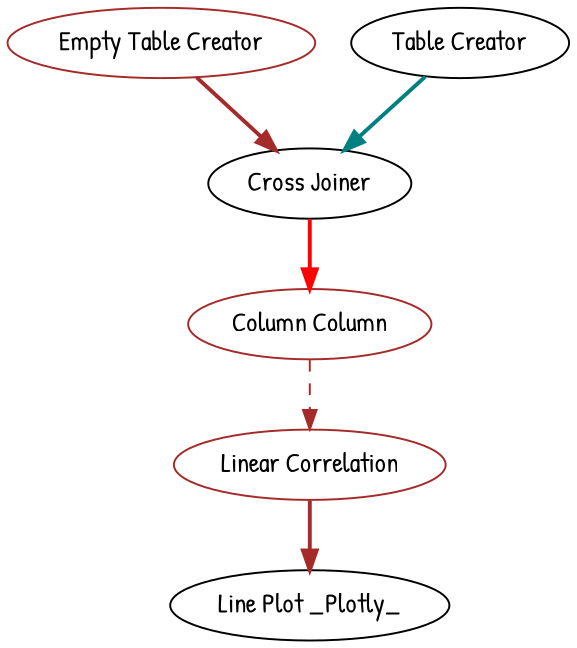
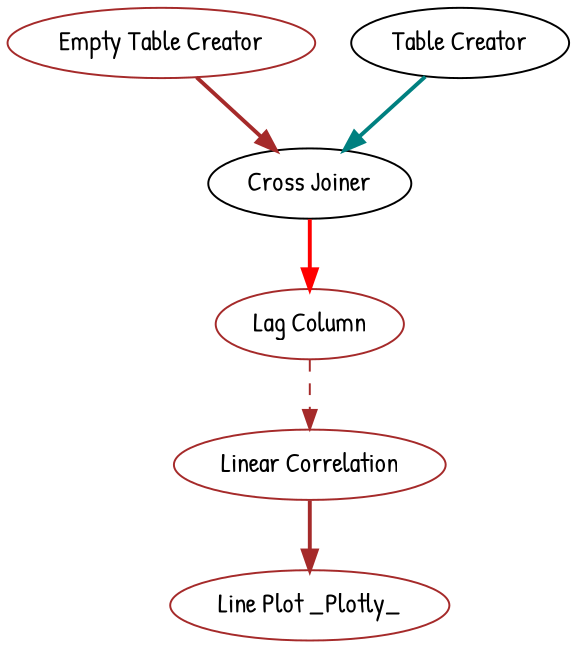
node "Column Column": label "Column Column" -> "Lag Column"
node "Line Plot _Plotly_": color black -> brown
